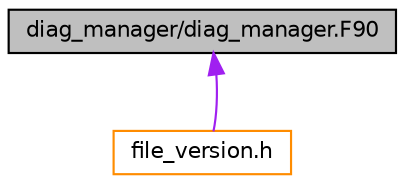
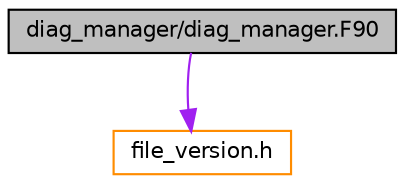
edge "file_version.h" -> "diag_manager/diag_manager.F90": reversed
